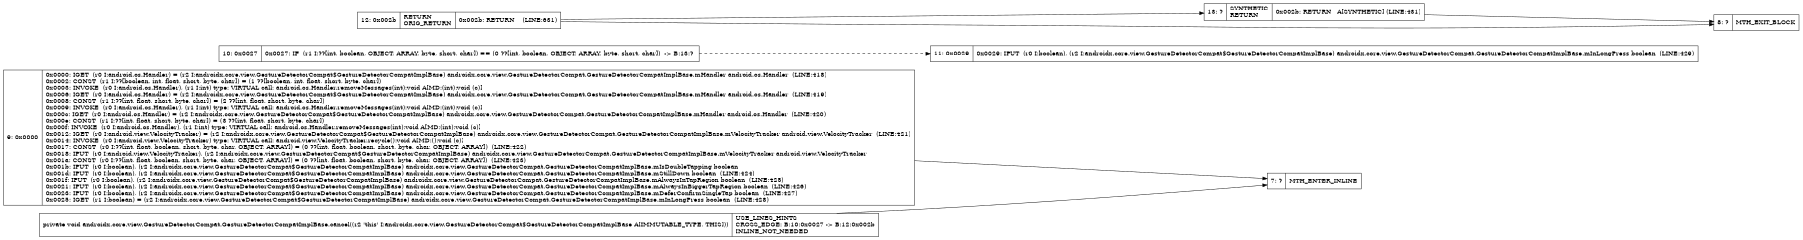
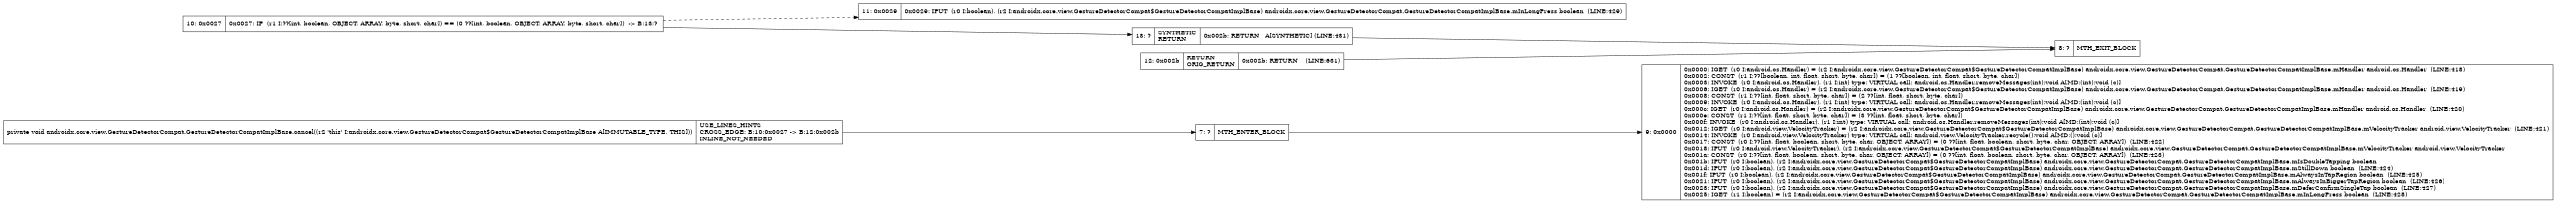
edge "12: 0x002b" -> "13: ?": now "10: 0x0027" -> "13: ?"
edge "9: 0x0000" -> "7: ?": reversed
node "7: ?": text "MTH_ENTER_INLINE" -> "MTH_ENTER_BLOCK"
